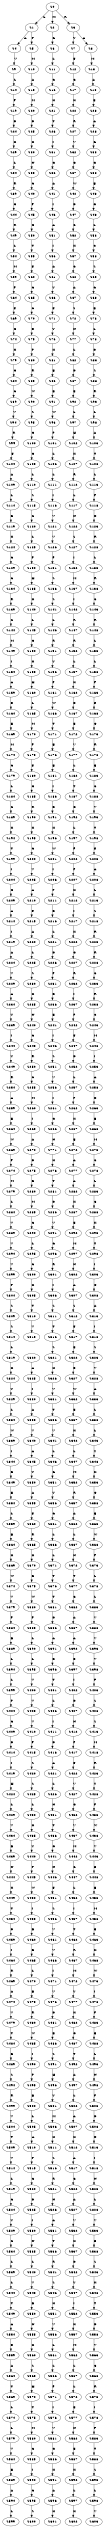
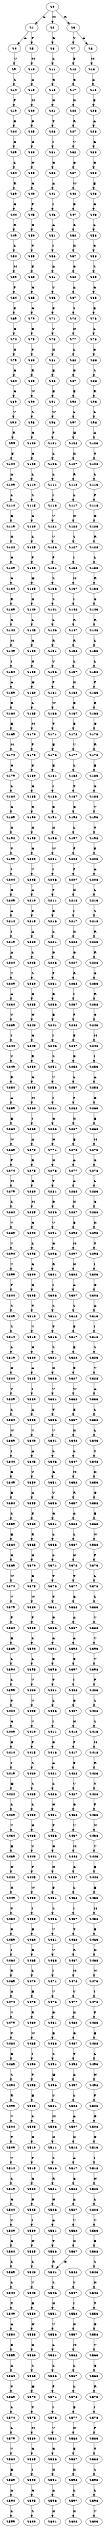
edge "S315" -> "S320": added, label "Q"
edge "S505" -> "S510": label "A" -> "Q"
edge "S537" -> "S542": now "S537" -> "S541"
